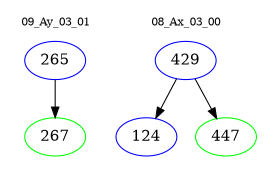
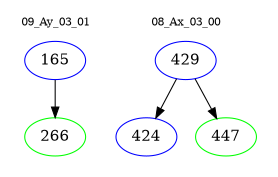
node "265": label "265" -> "165"
node "267": label "267" -> "266"
node "124": label "124" -> "424"
